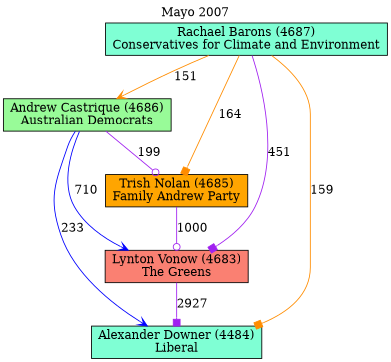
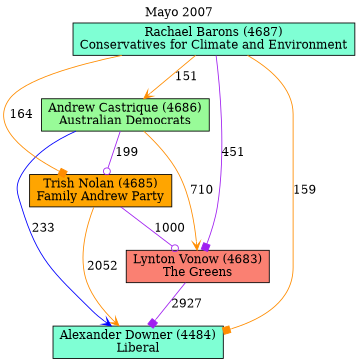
edge "Andrew Castrique (4686) Australian Democrats" -> "Lynton Vonow (4683) The Greens": color blue -> darkorange
edge "Trish Nolan (4685) Family Andrew Party" -> "Alexander Downer (4484) Liberal": added, label "2052"
